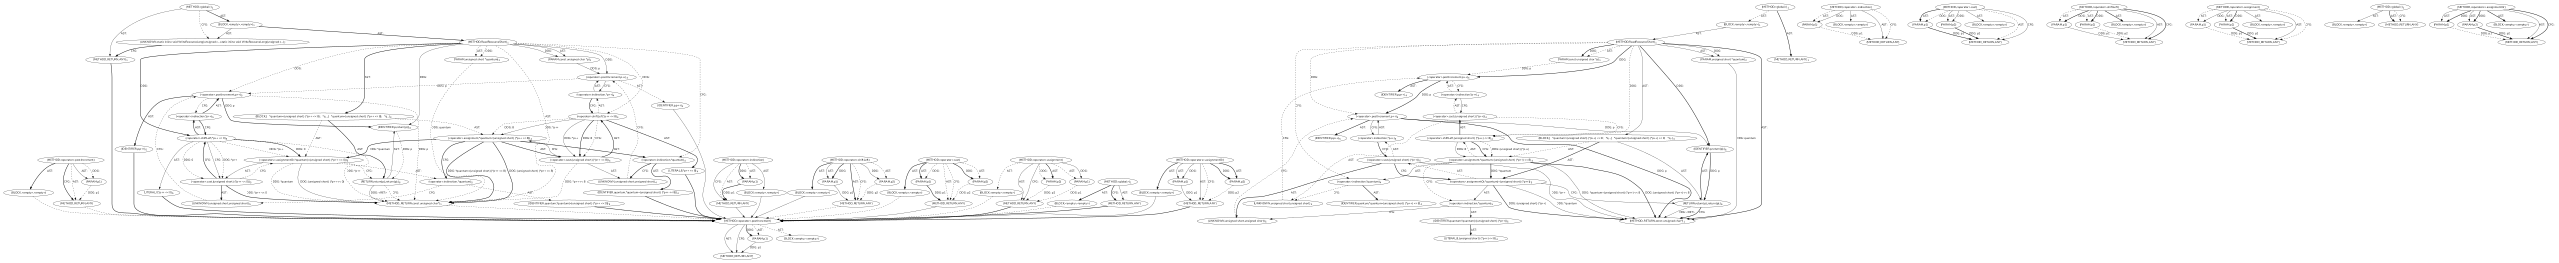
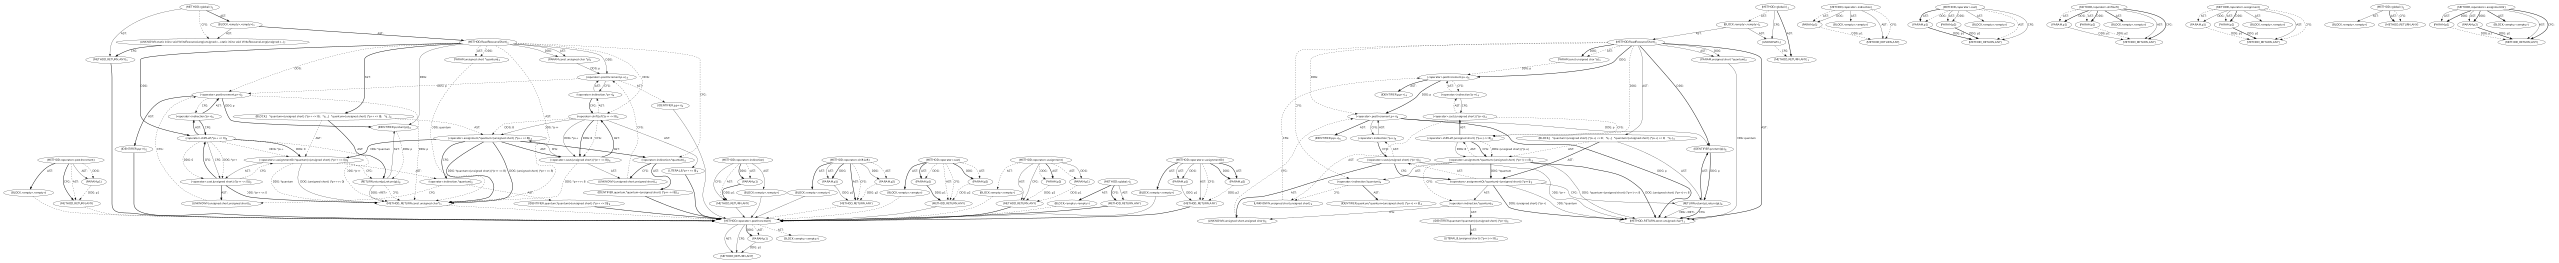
node "(UNKNOWN,,)": added
edge "(<operator>.shiftLeft,*p++ << 8)" -> "(LITERAL,8,*p++ << 8)": style bold -> solid
node "(LITERAL,0,*p++ << 0)": removed
